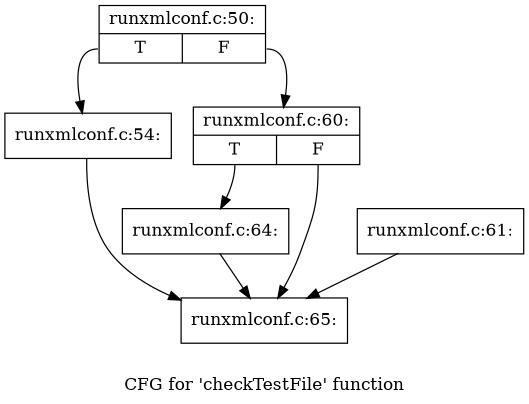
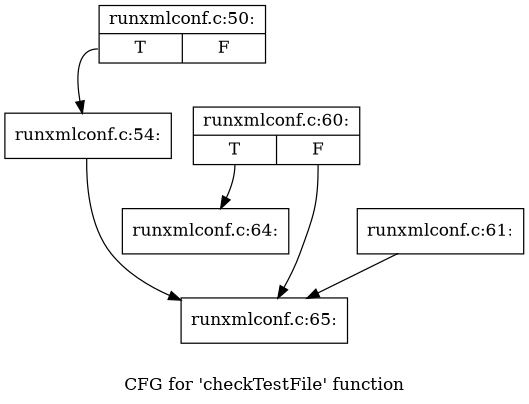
edge "runxmlconf.c:50:" -> "runxmlconf.c:60:": removed
edge "runxmlconf.c:64:" -> "runxmlconf.c:65:": removed
